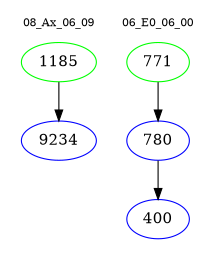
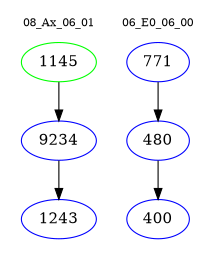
cluster "08_Ax_06_09": label "08_Ax_06_09" -> "08_Ax_06_01"
node "1185": label "1185" -> "1145"
node "771": color green -> blue
node "780": label "780" -> "480"
node "1243": added
